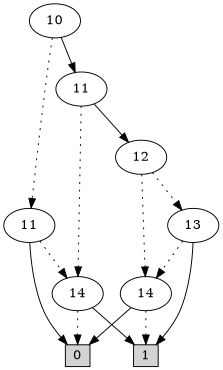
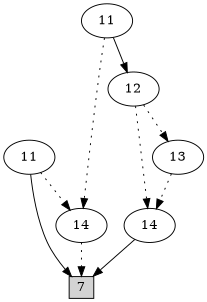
node "10": removed
node "0": label "0" -> "7"
node "1": removed
